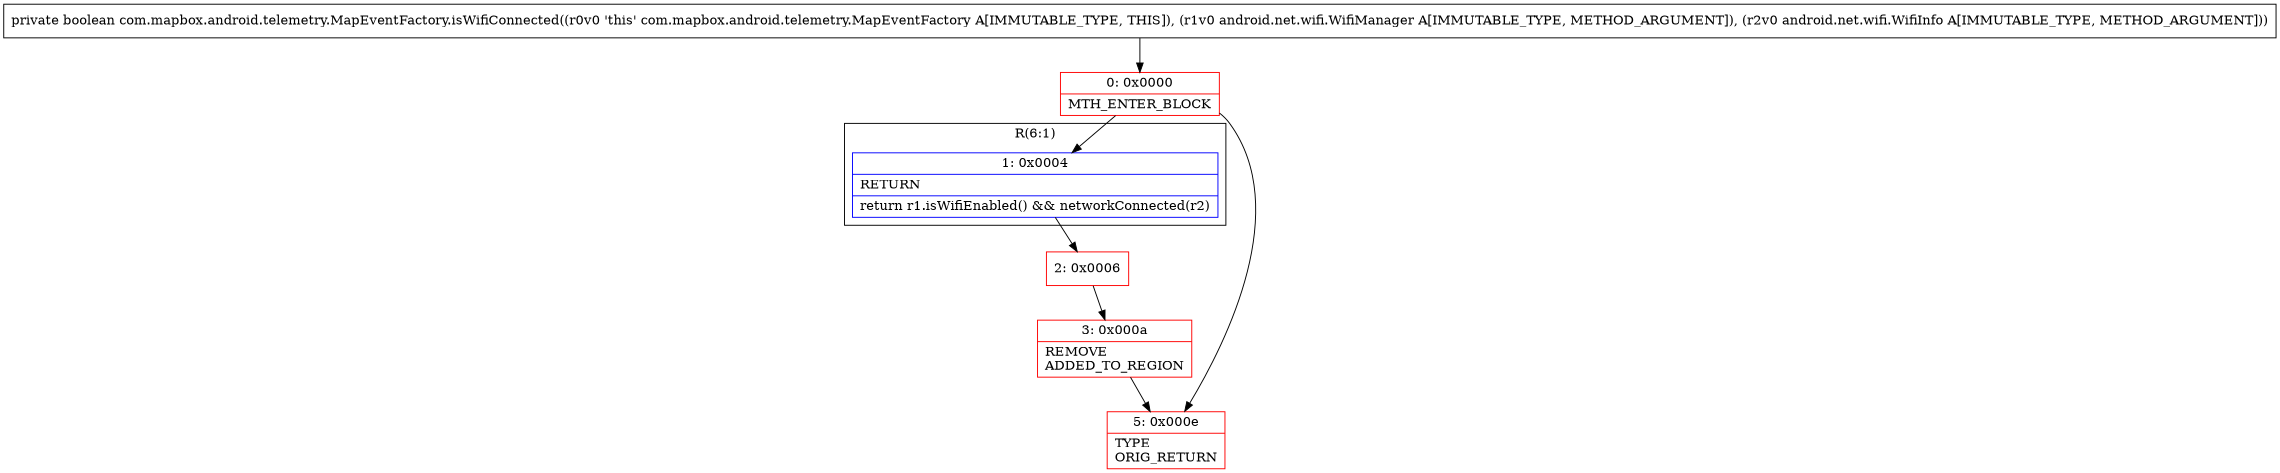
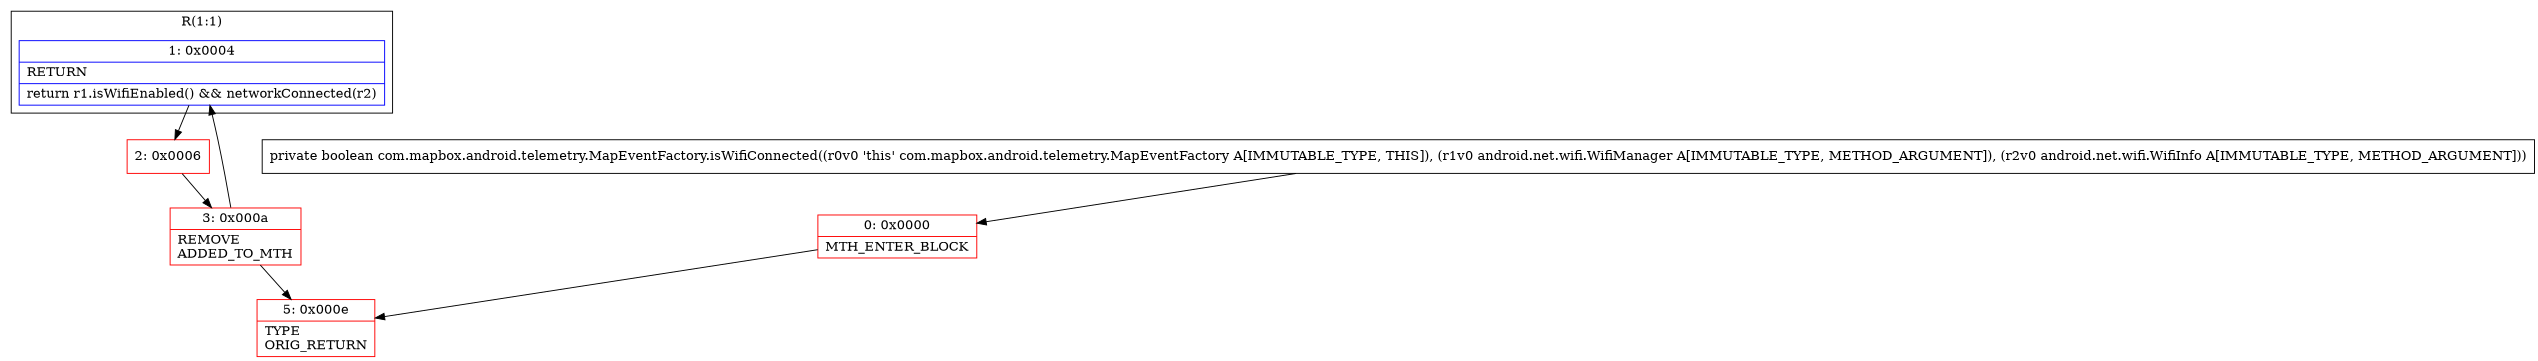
edge "0: 0x0000" -> "1: 0x0004": now "3: 0x000a" -> "1: 0x0004"
cluster "R(6:1)": label "R(6:1)" -> "R(1:1)"
node "3: 0x000a": text "ADDED_TO_REGION" -> "ADDED_TO_MTH"
